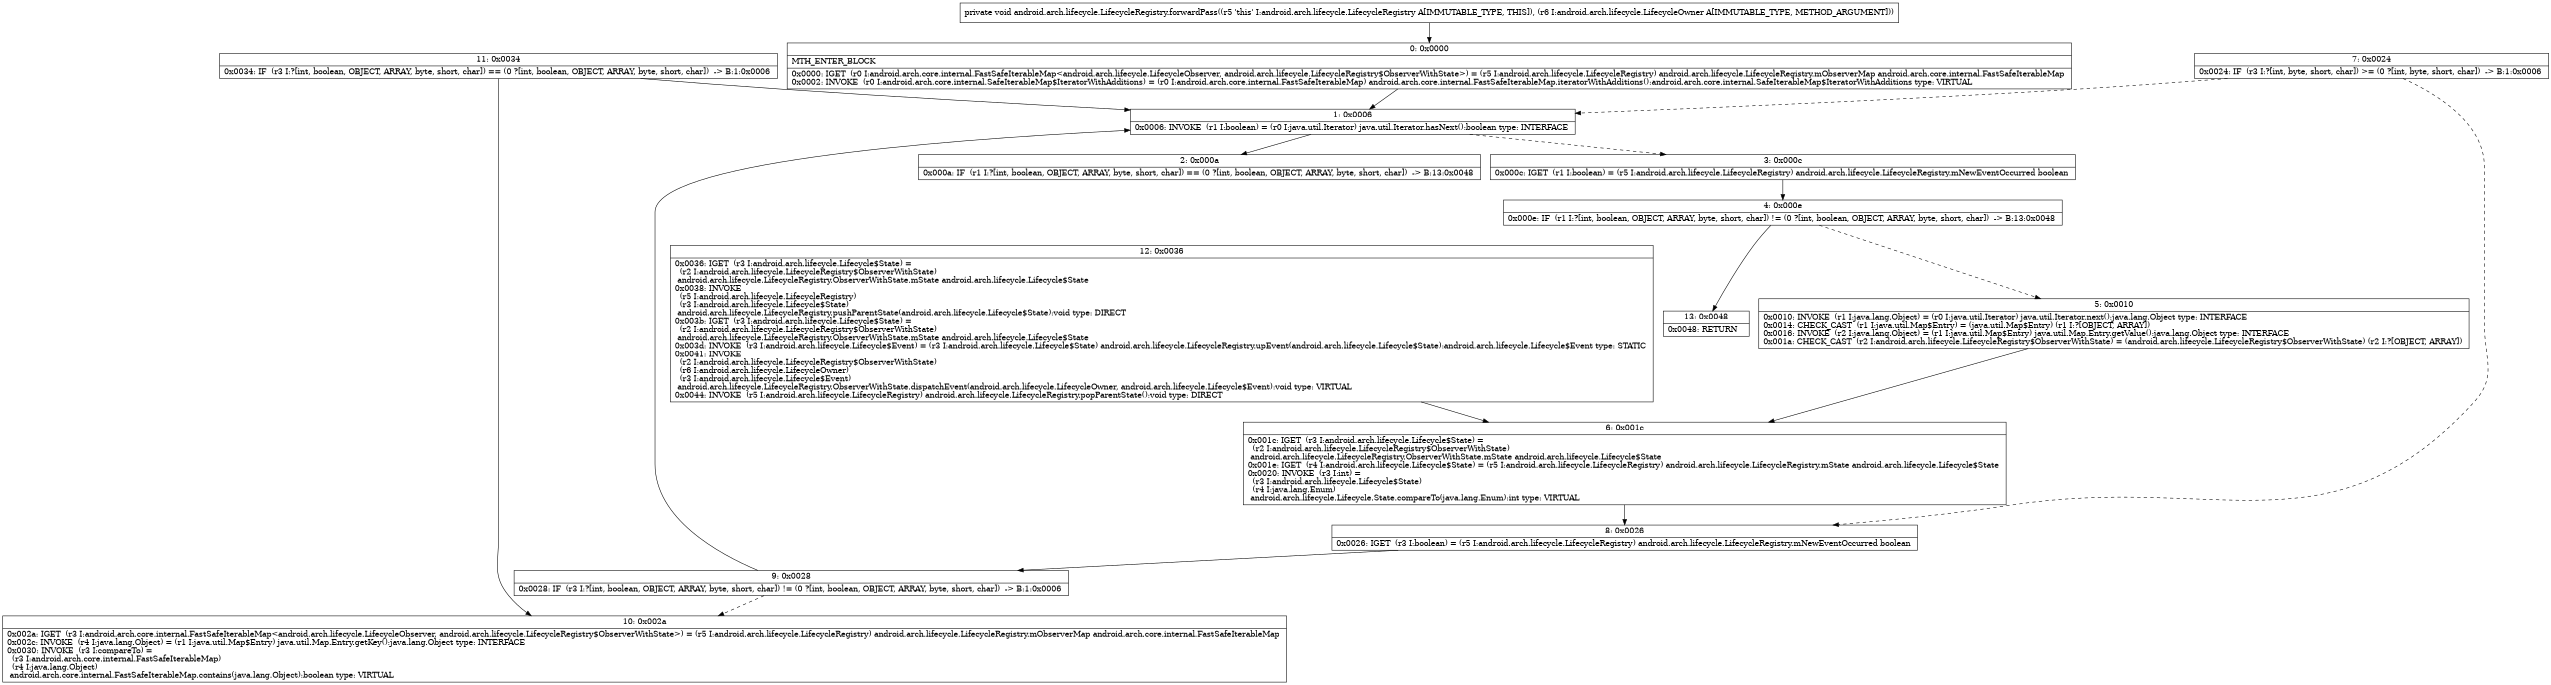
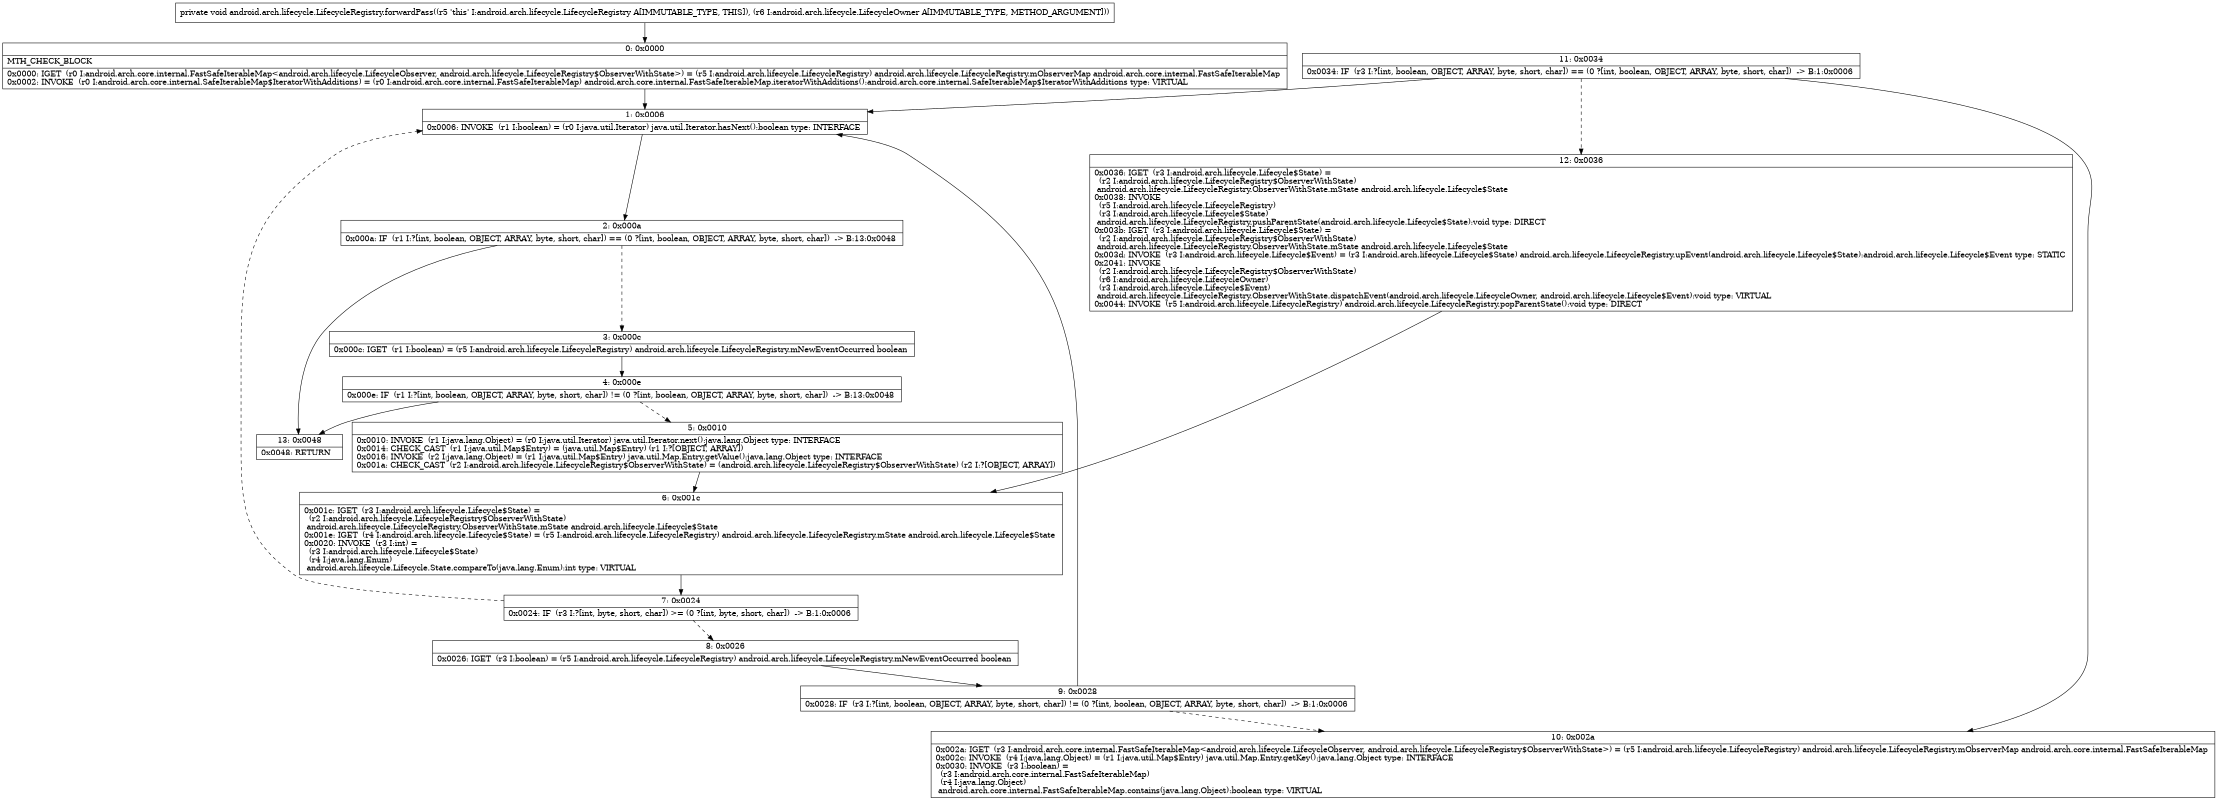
node "0: 0x0000": text "MTH_ENTER_BLOCK" -> "MTH_CHECK_BLOCK"
edge "11: 0x0034" -> "12: 0x0036": added
edge "1: 0x0006" -> "3: 0x000c": now "2: 0x000a" -> "3: 0x000c"
edge "2: 0x000a" -> "13: 0x0048": added
node "12: 0x0036": text "0x0041: INVOKE" -> "0x2041: INVOKE"
edge "6: 0x001c" -> "8: 0x0026": now "6: 0x001c" -> "7: 0x0024"
node "10: 0x002a": text "0x0030: INVOKE  (r3 I:compareTo) =" -> "0x0030: INVOKE  (r3 I:boolean) ="
